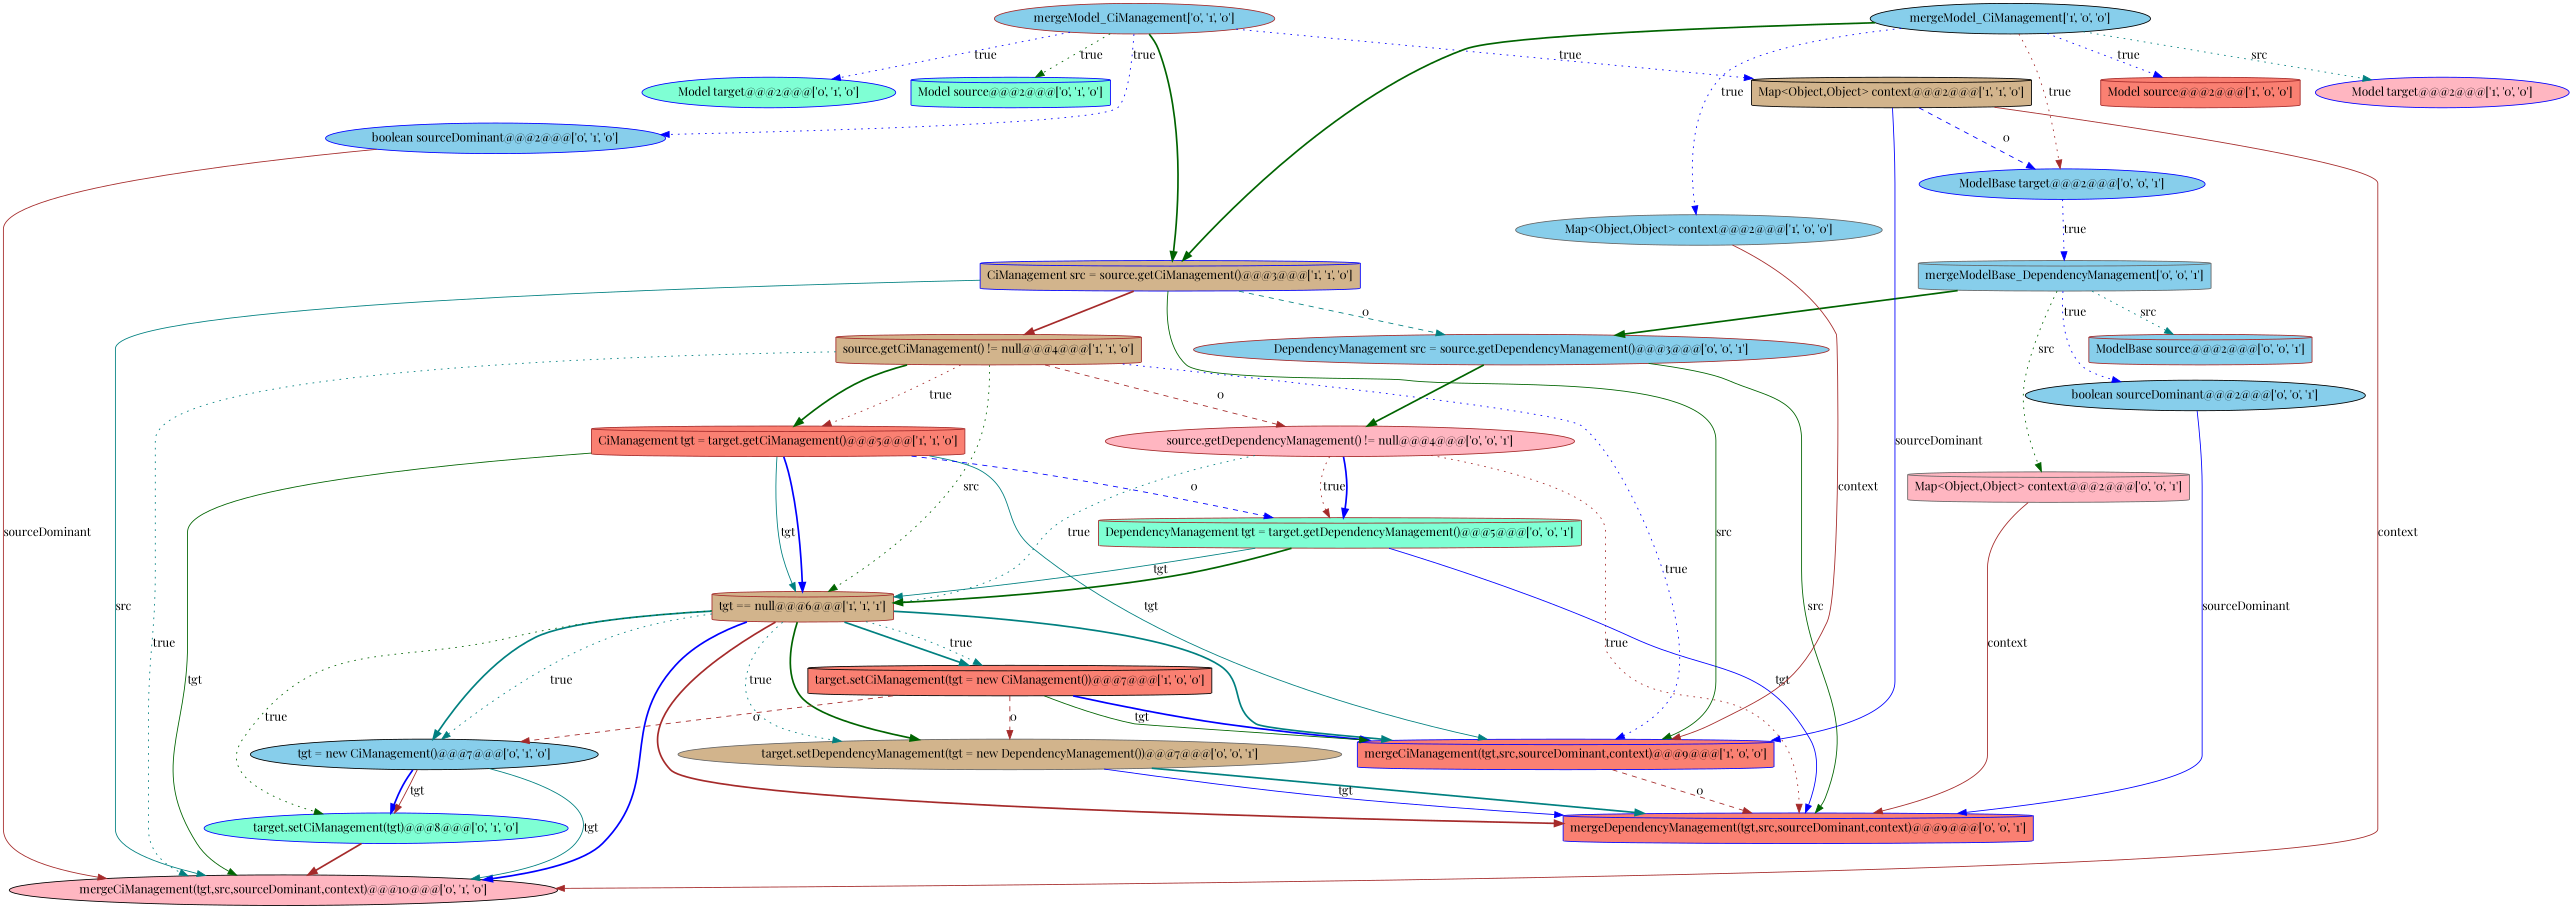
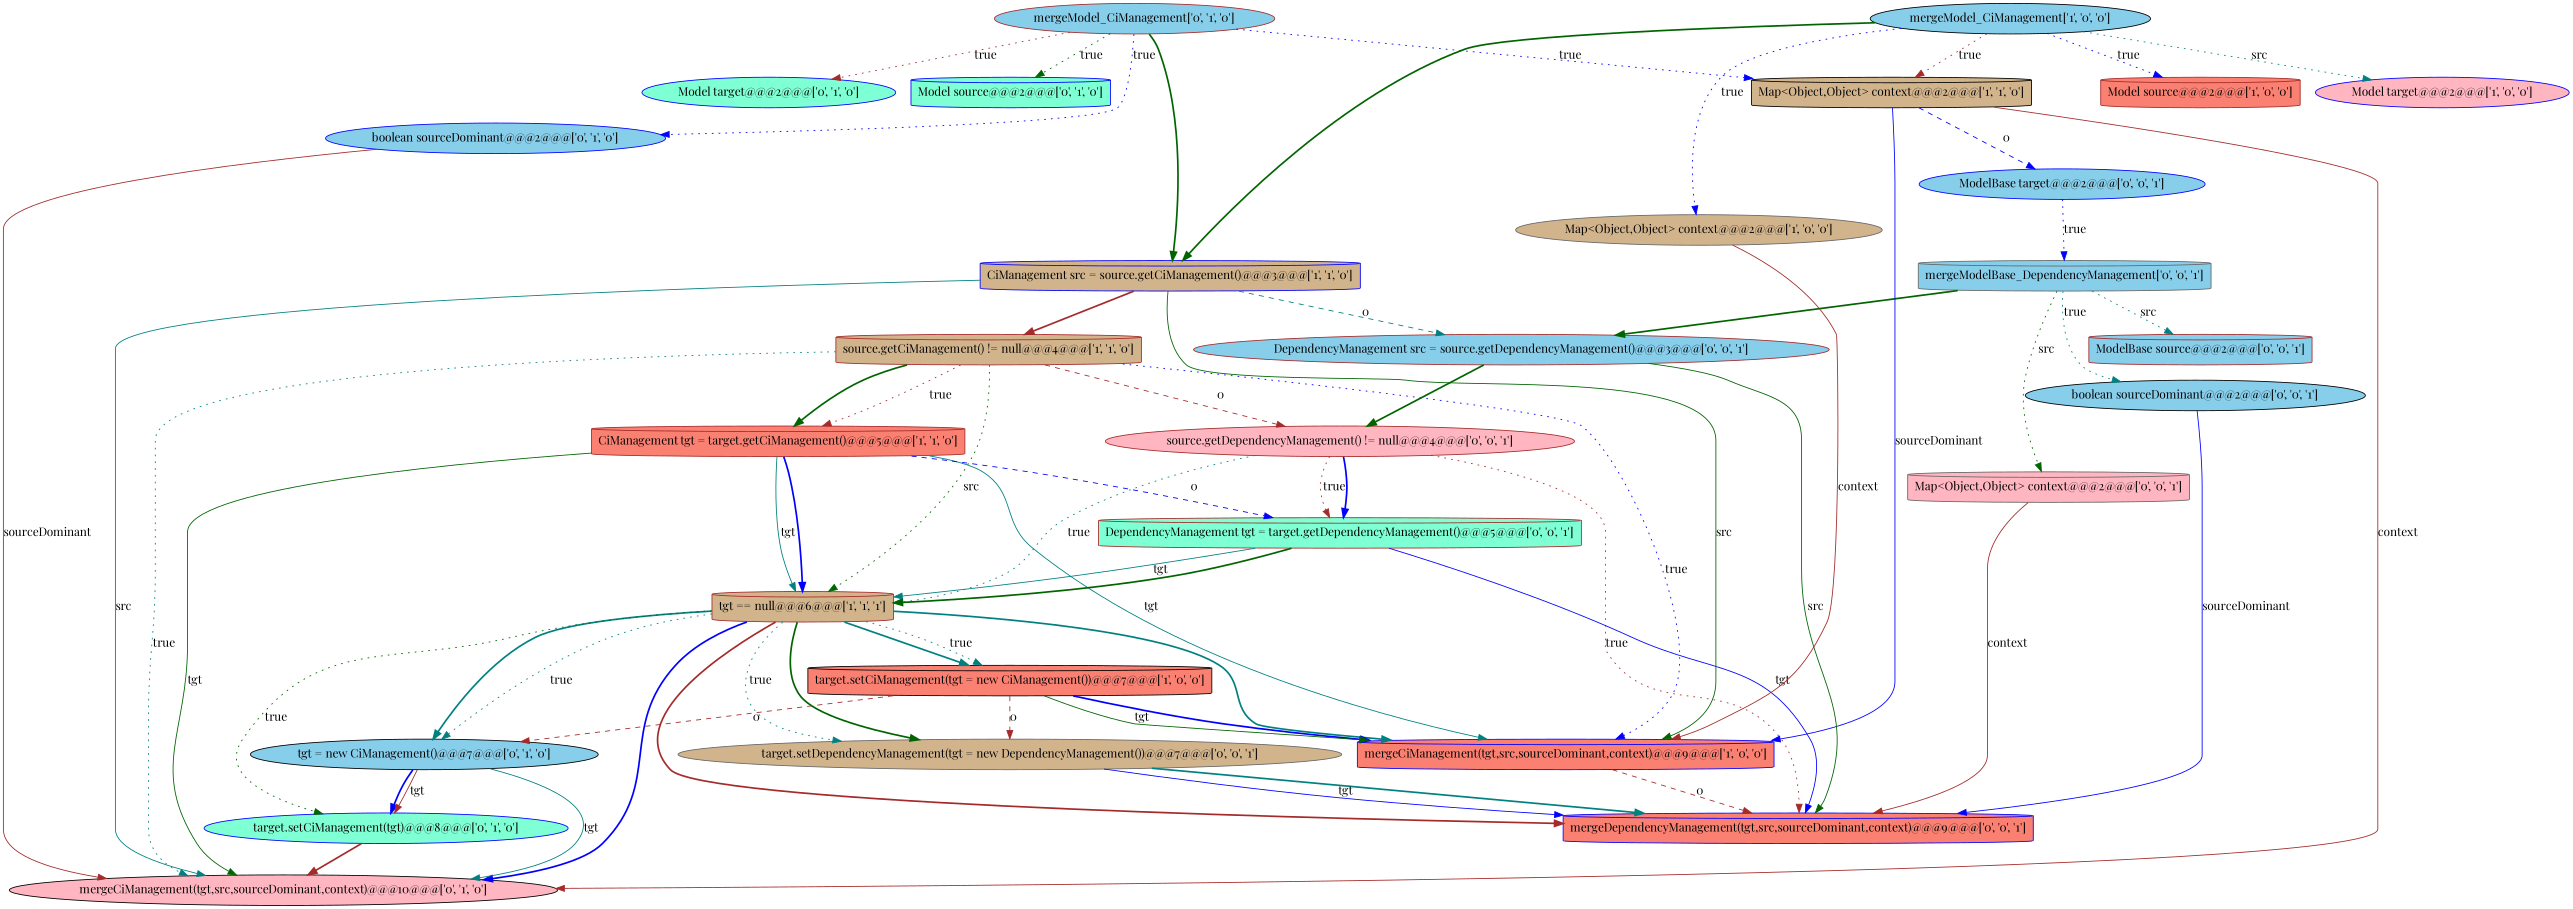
edge "mergeModel_CiManagement['0', '1', '0']" -> "Model target@@@2@@@['0', '1', '0']": color blue -> brown
edge "mergeModel_CiManagement['1', '0', '0']" -> "ModelBase target@@@2@@@['0', '0', '1']": now "mergeModel_CiManagement['1', '0', '0']" -> "Map<Object,Object> context@@@2@@@['1', '1', '0']"
node "Map<Object,Object> context@@@2@@@['1', '0', '0']": fillcolor skyblue -> tan
edge "mergeModelBase_DependencyManagement['0', '0', '1']" -> "boolean sourceDominant@@@2@@@['0', '0', '1']": color blue -> teal
